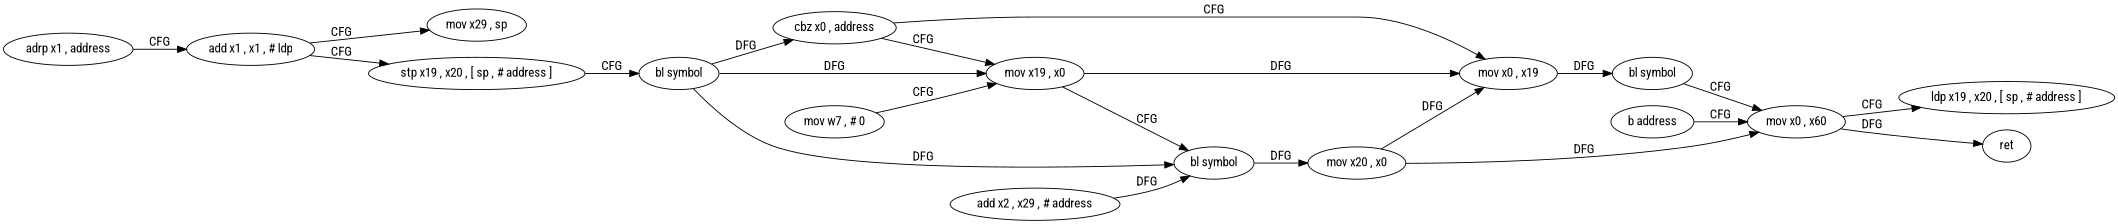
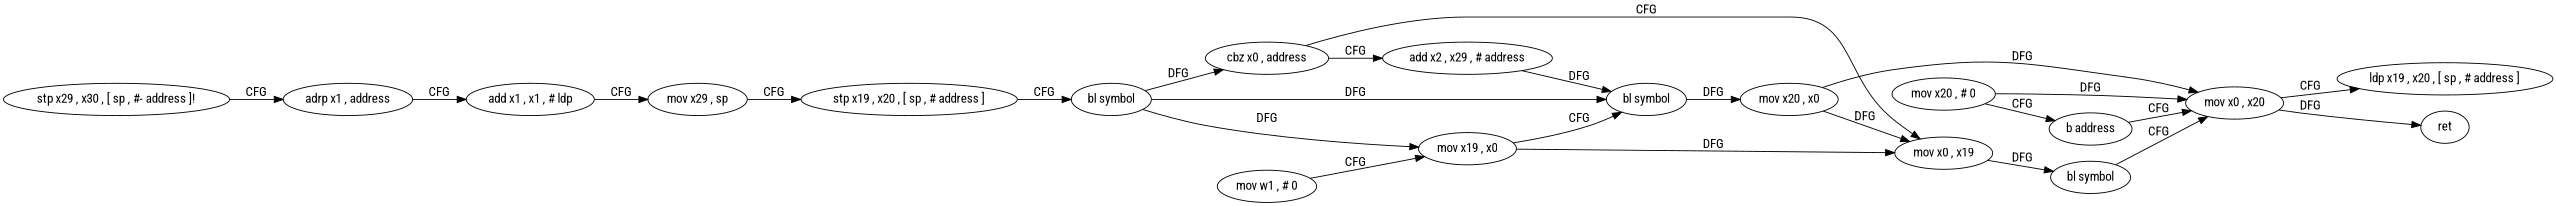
edge "cbz x0 , address" -> "mov x19 , x0": now "cbz x0 , address" -> "add x2 , x29 , # address"
edge "add x1 , x1 , # ldp" -> "stp x19 , x20 , [ sp , # address ]": now "mov x29 , sp" -> "stp x19 , x20 , [ sp , # address ]"
node "mov x20 , # 0": added
node "stp x29 , x30 , [ sp , #- address ]!": added
node "mov w7 , # 0": label "mov w7 , # 0" -> "mov w1 , # 0"
node "mov x0 , x60": label "mov x0 , x60" -> "mov x0 , x20"
